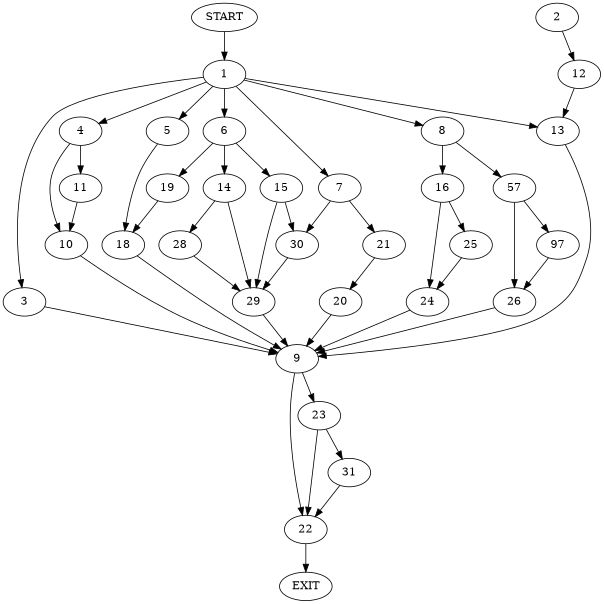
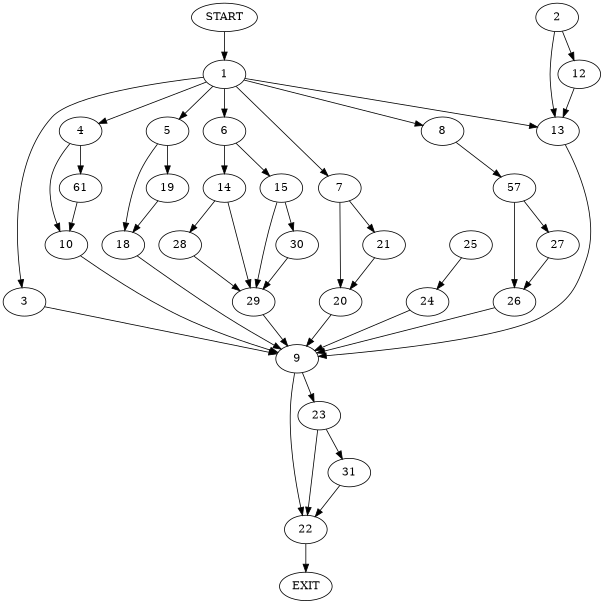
edge "2" -> "13": added
edge "6" -> "19": now "5" -> "19"
node "11": label "11" -> "61"
node "16": removed
edge "7" -> "30": now "7" -> "20"
node "97": label "97" -> "27"
